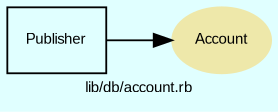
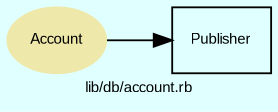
edge "Publisher" -> "Account": reversed
